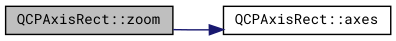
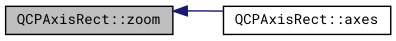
edge "QCPAxisRect::zoom" -> "QCPAxisRect::axes": reversed
